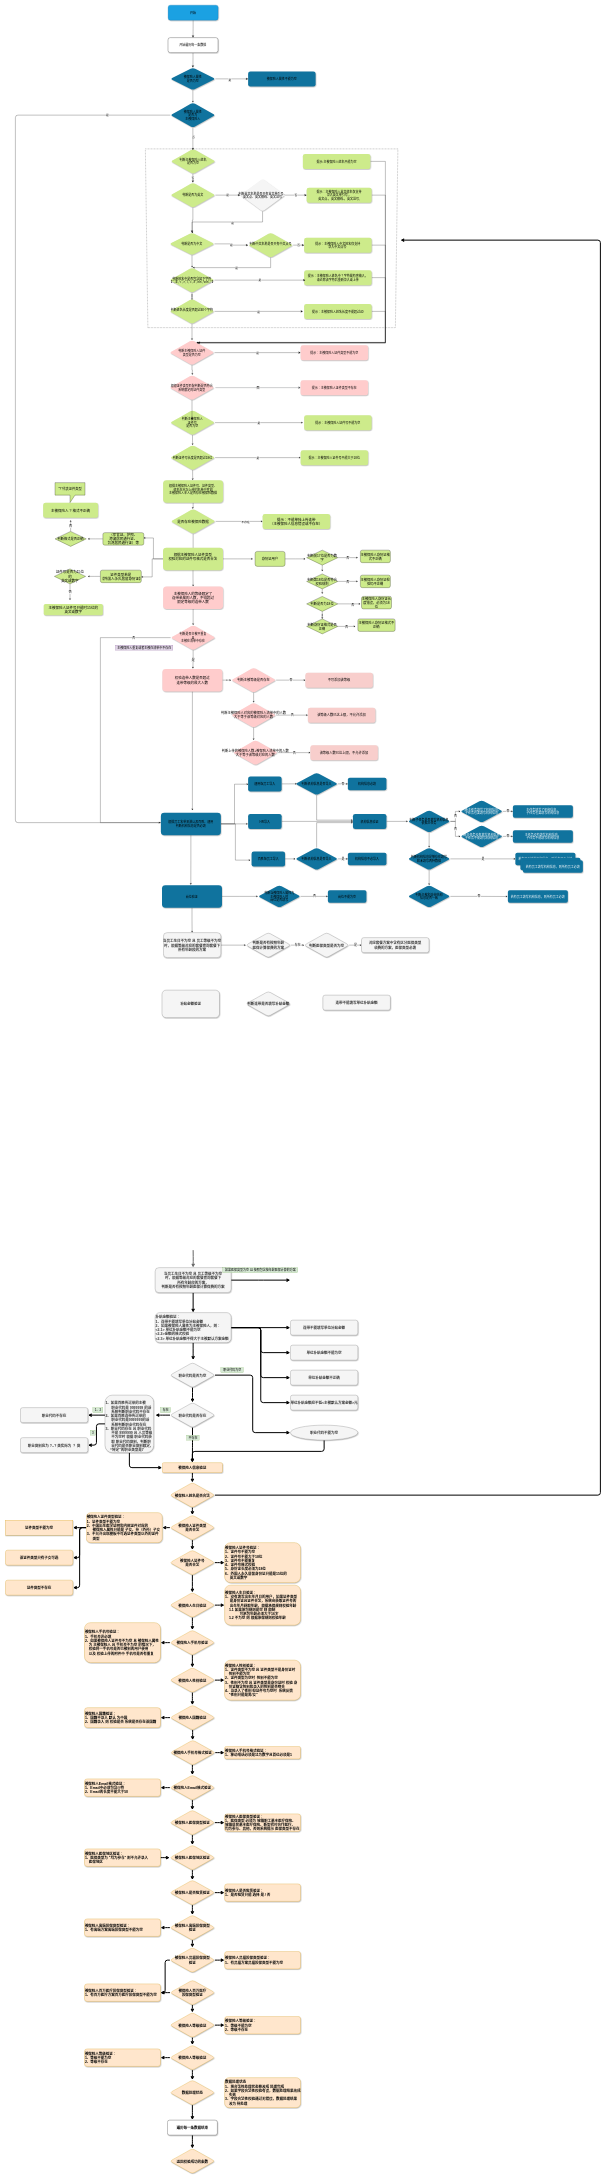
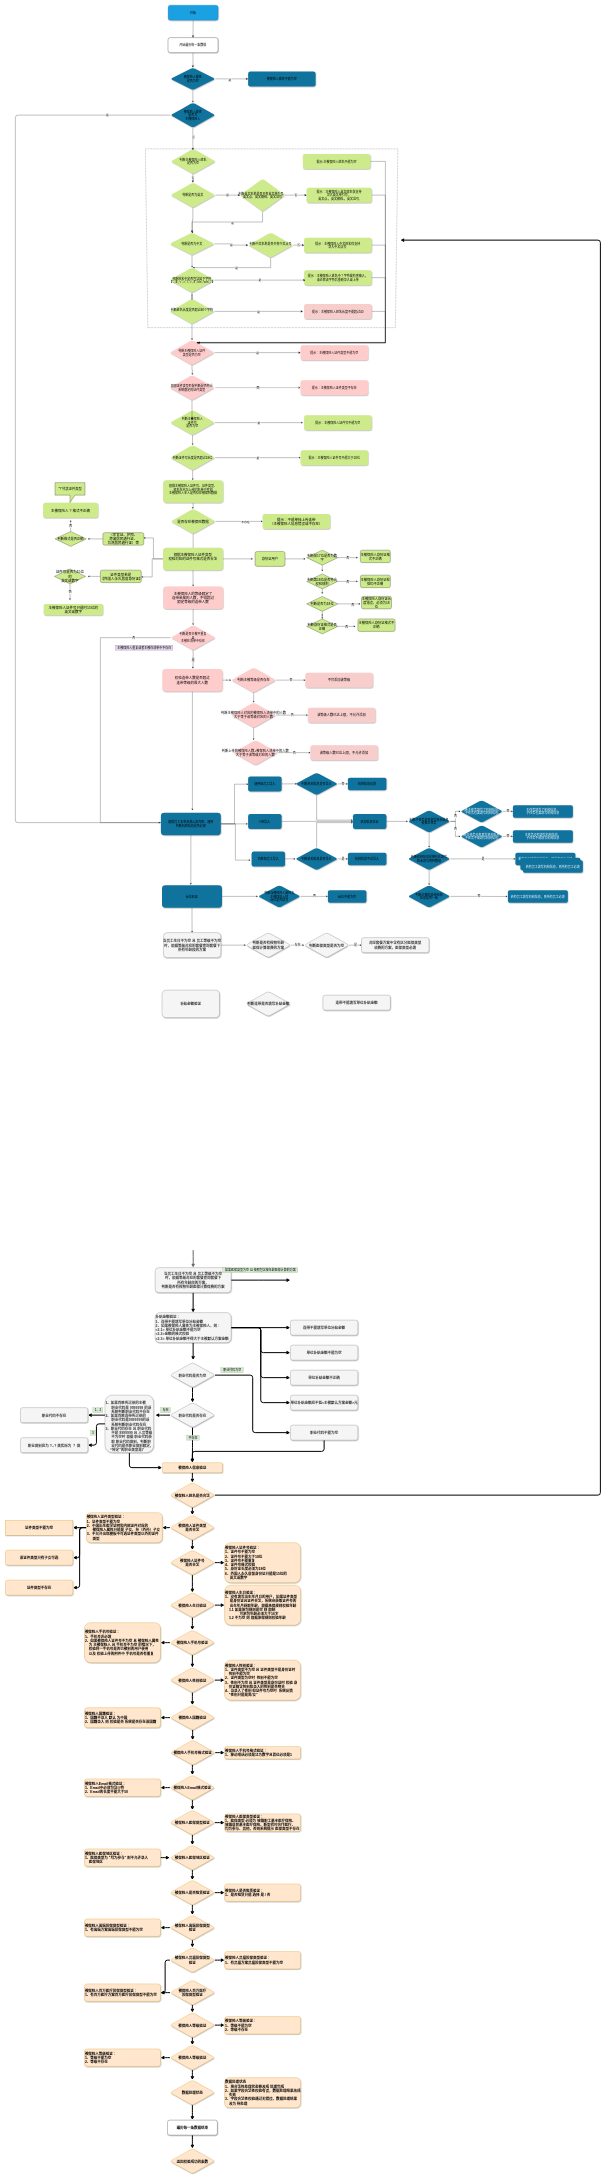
node "判断英文名称是否只有英文单引号、 英文点、英文横线、英文逗号": fillcolor #f5f5f5 -> #cdeb8b
node "提示：主被保险人姓名长度不能超过40": fillcolor #cdeb8b -> #f8cecc
node "职业代码不能为空": shape ellipse -> rounded rectangle
